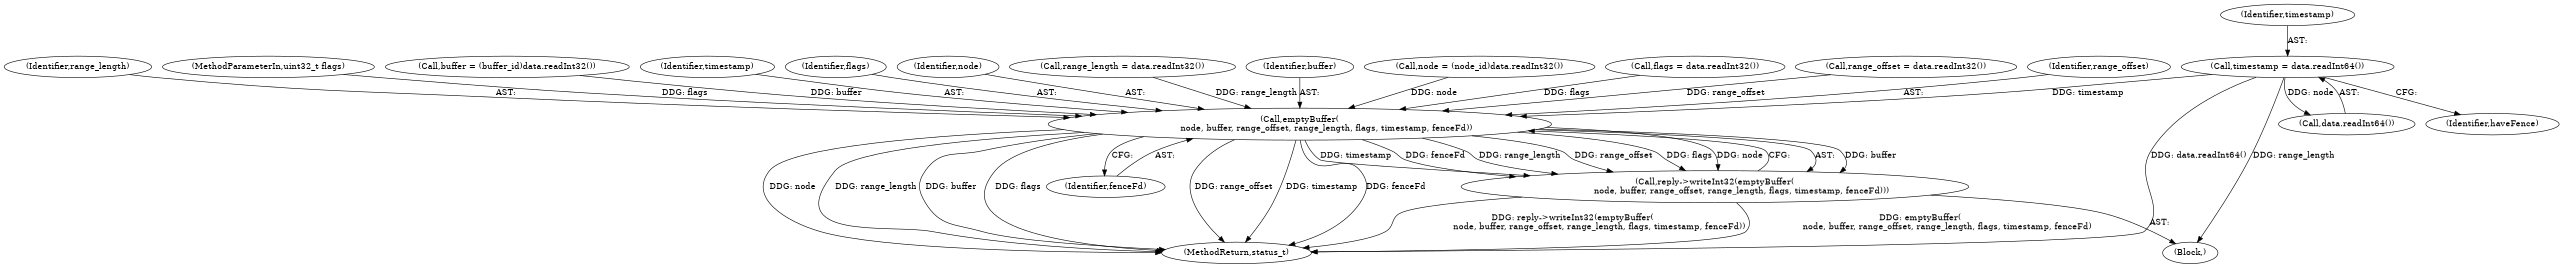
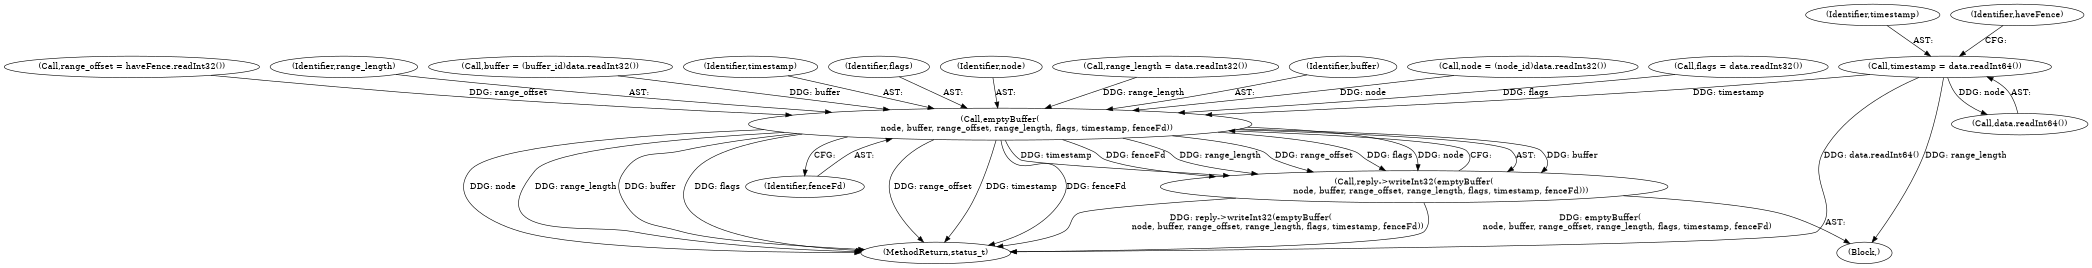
node "(MethodParameterIn,uint32_t flags)": removed
node "(Call,range_offset = data.readInt32())": label "(Call,range_offset = data.readInt32())" -> "(Call,range_offset = haveFence.readInt32())"
node "(Identifier,range_offset)": removed
edge "(Call,timestamp = data.readInt64())" -> "(Identifier,haveFence)": reversed
